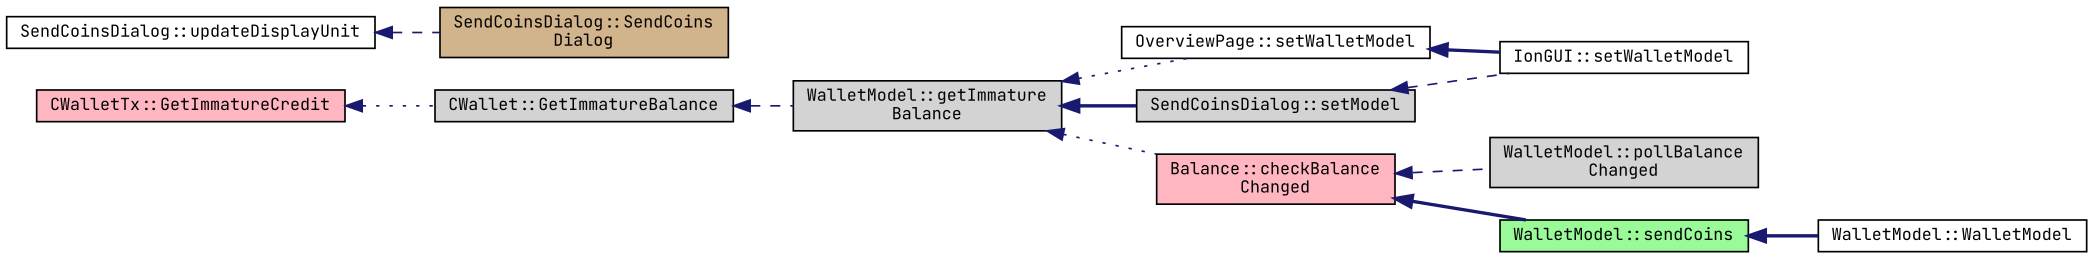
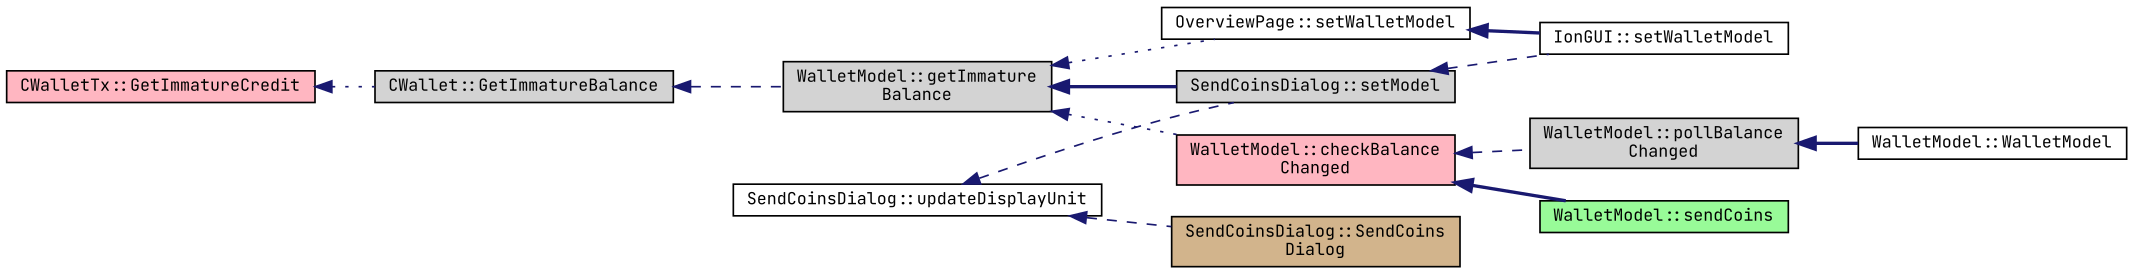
edge "SendCoinsDialog::setModel" -> "SendCoinsDialog::updateDisplayUnit": added
node "Balance::checkBalance Changed": label "Balance::checkBalance Changed" -> "WalletModel::checkBalance Changed"
edge "WalletModel::WalletModel" -> "WalletModel::sendCoins": now "WalletModel::WalletModel" -> "WalletModel::pollBalance Changed"
